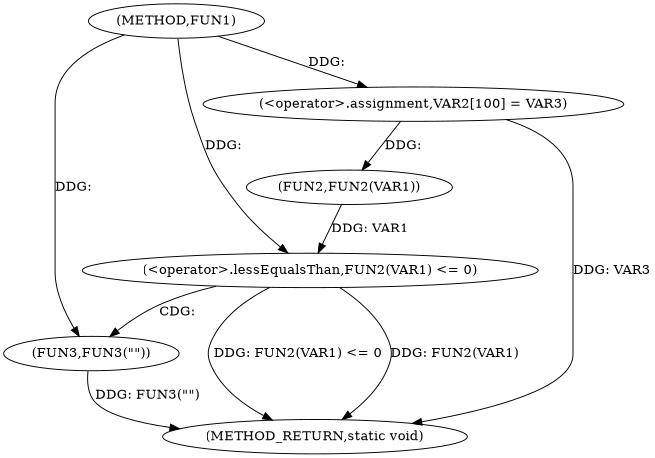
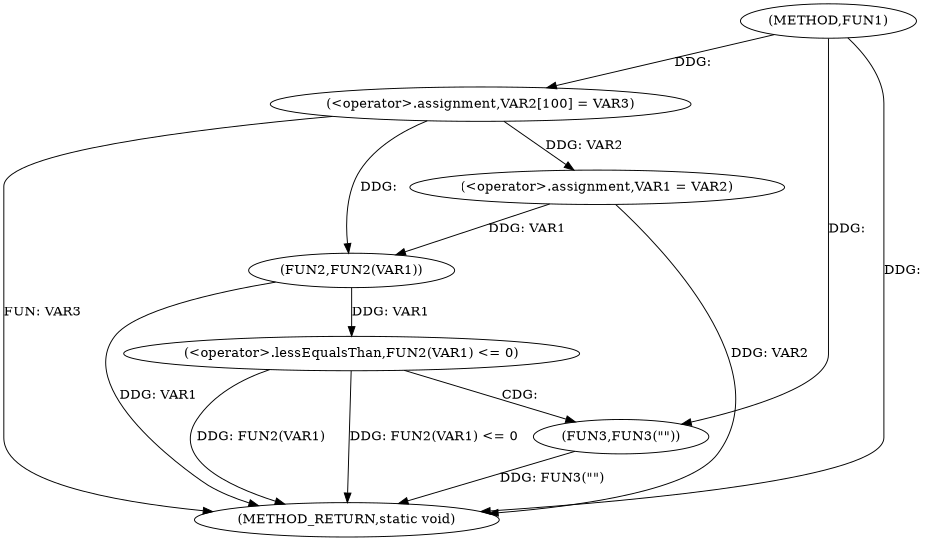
edge "(METHOD,FUN1)" -> "(<operator>.lessEqualsThan,FUN2(VAR1) <= 0)": now "(METHOD,FUN1)" -> "(METHOD_RETURN,static void)"
node "(<operator>.assignment,VAR1 = VAR2)": added
edge "(<operator>.assignment,VAR2[100] = VAR3)" -> "(METHOD_RETURN,static void)": label "DDG: VAR3" -> "FUN: VAR3"
edge "(FUN2,FUN2(VAR1))" -> "(METHOD_RETURN,static void)": added, label "DDG: VAR1"
